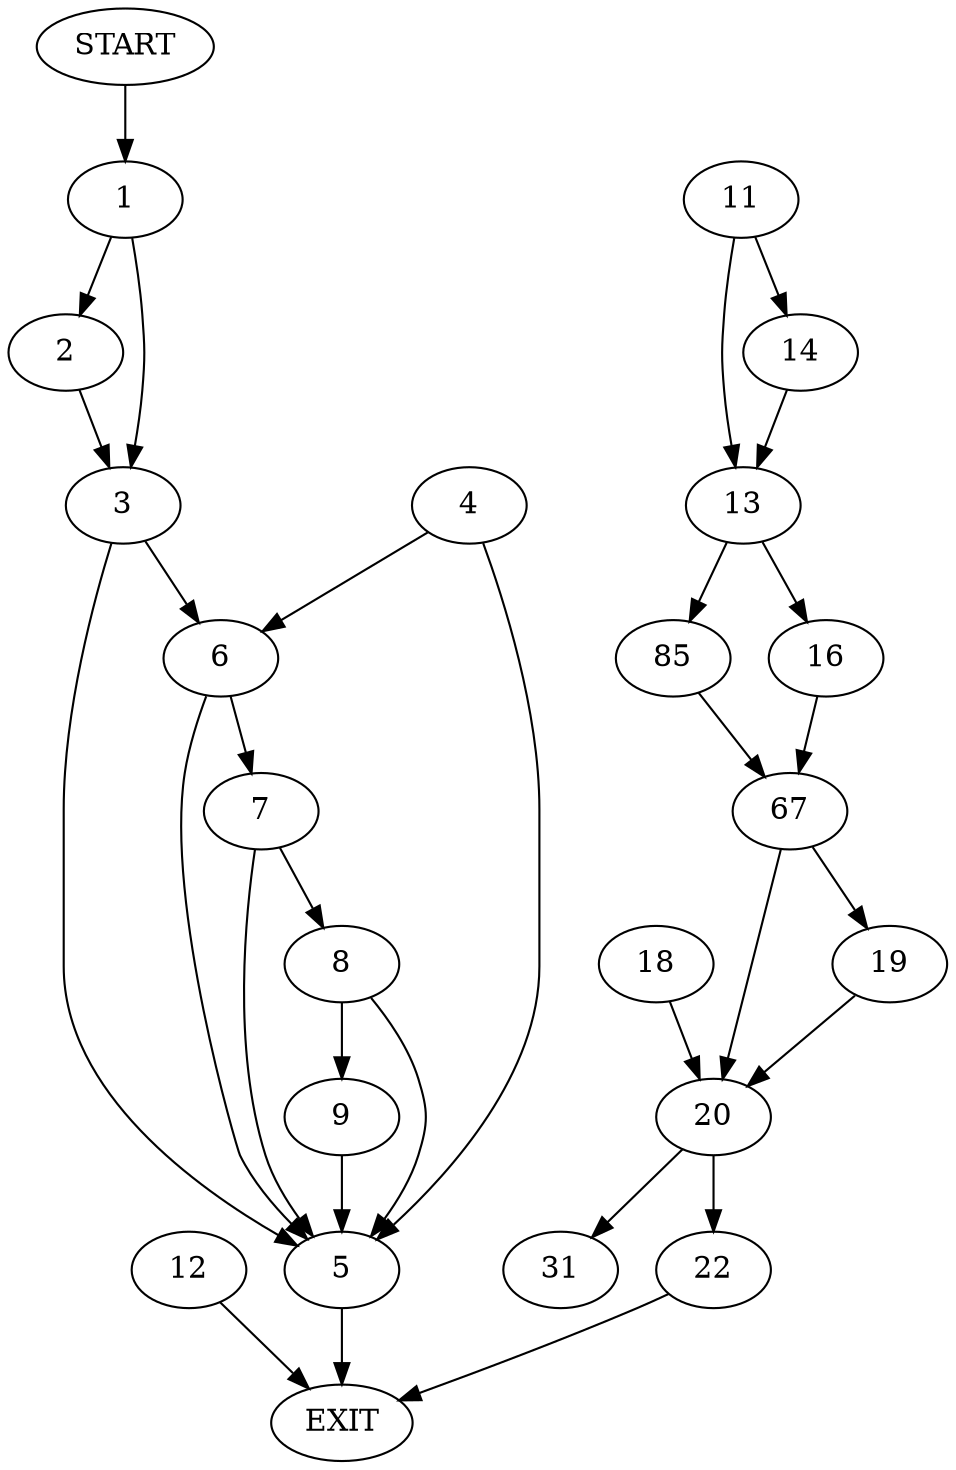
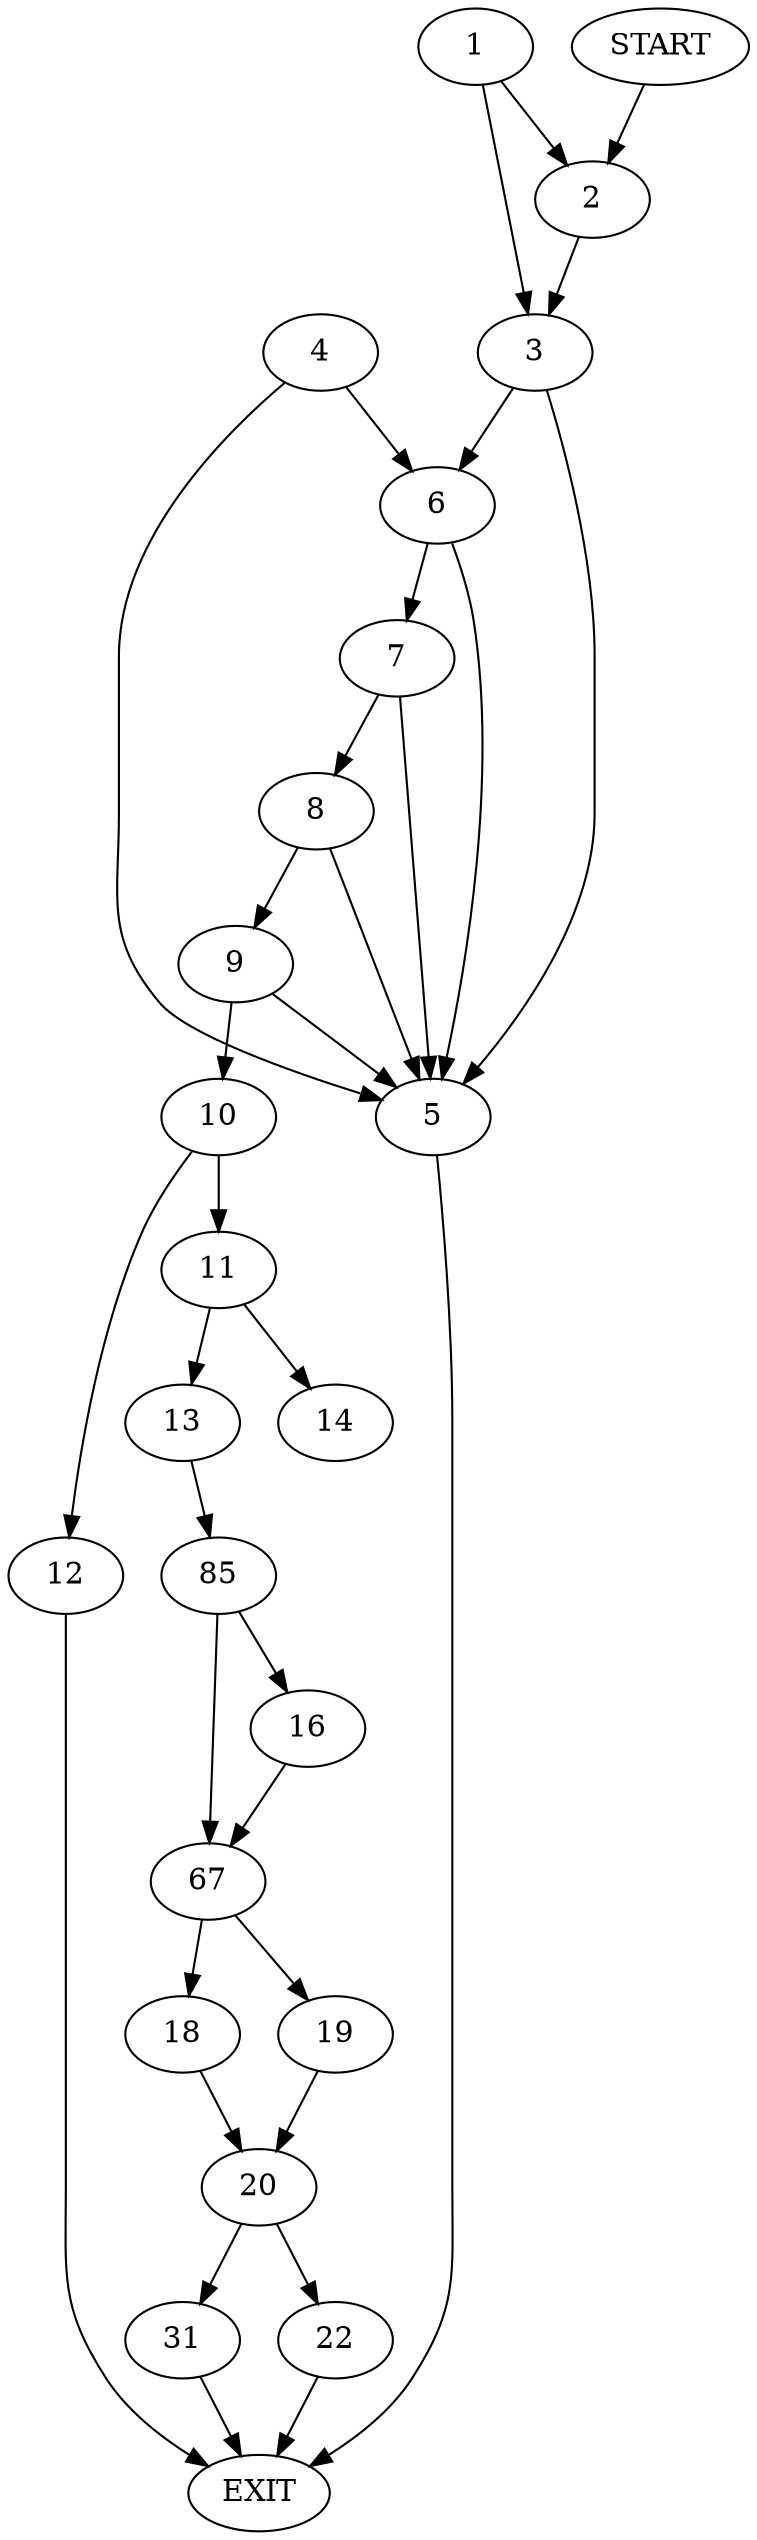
edge "START" -> "1": now "START" -> "2"
edge "14" -> "13": removed
edge "13" -> "16": now "85" -> "16"
edge "67" -> "20": now "67" -> "18"
node "10": added
edge "31" -> "EXIT": added
